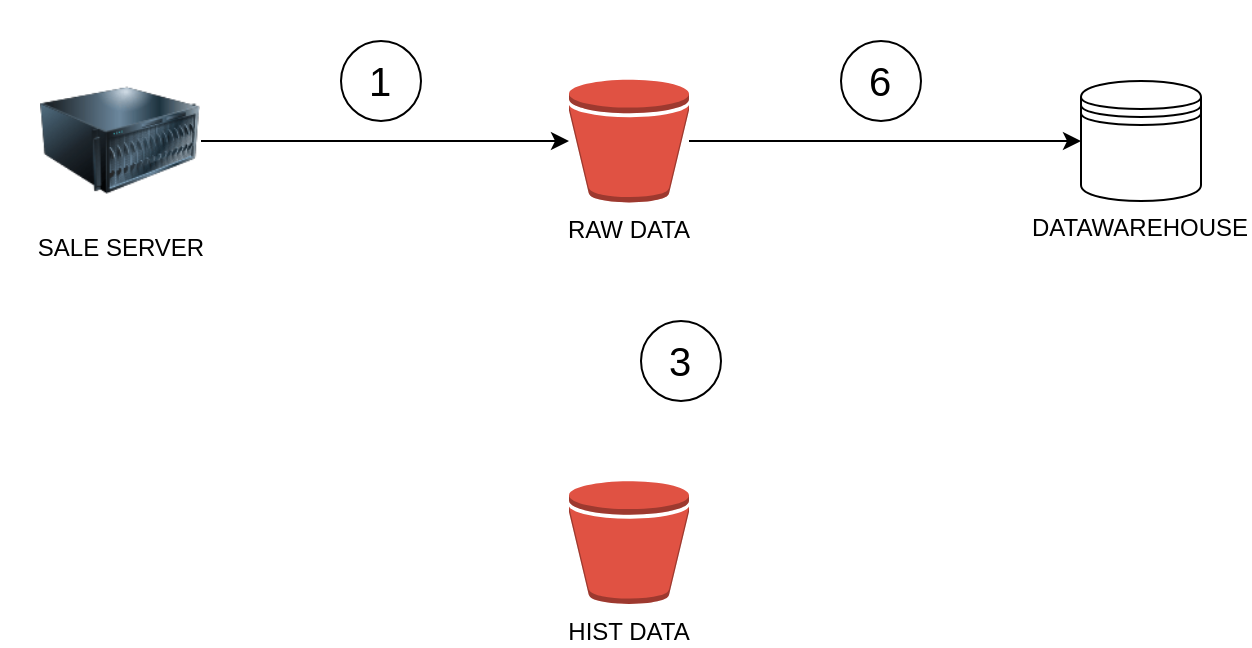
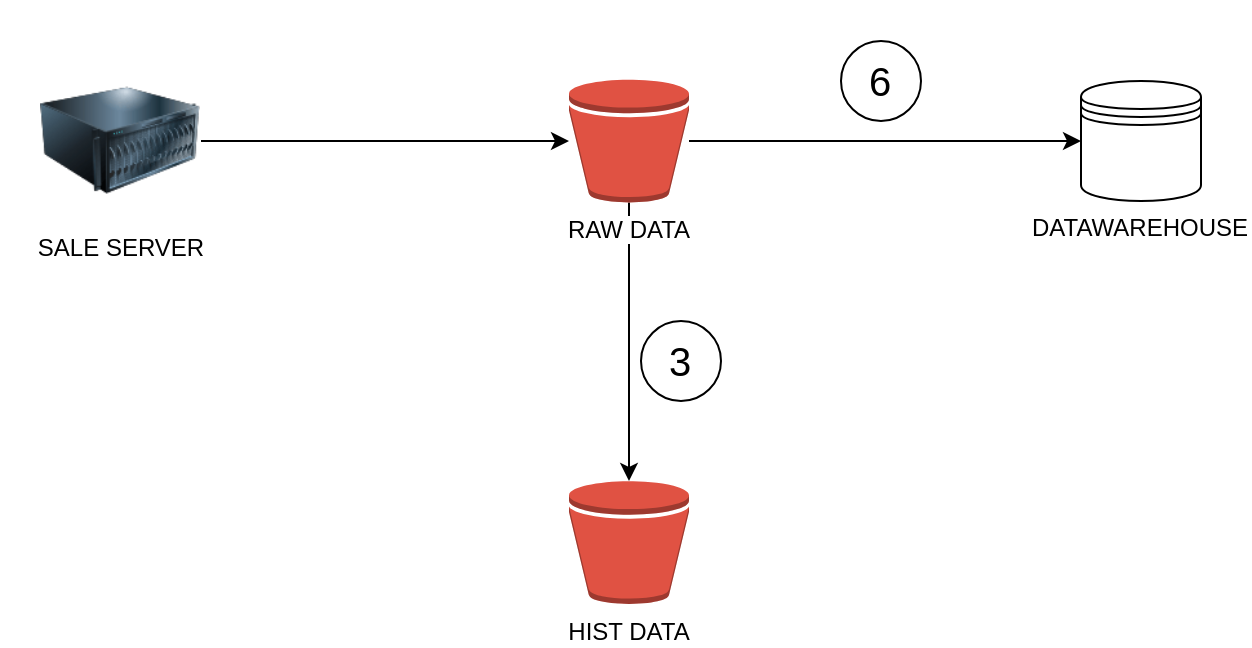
node "1": removed
edge "RAW DATA" -> "HIST DATA": added
